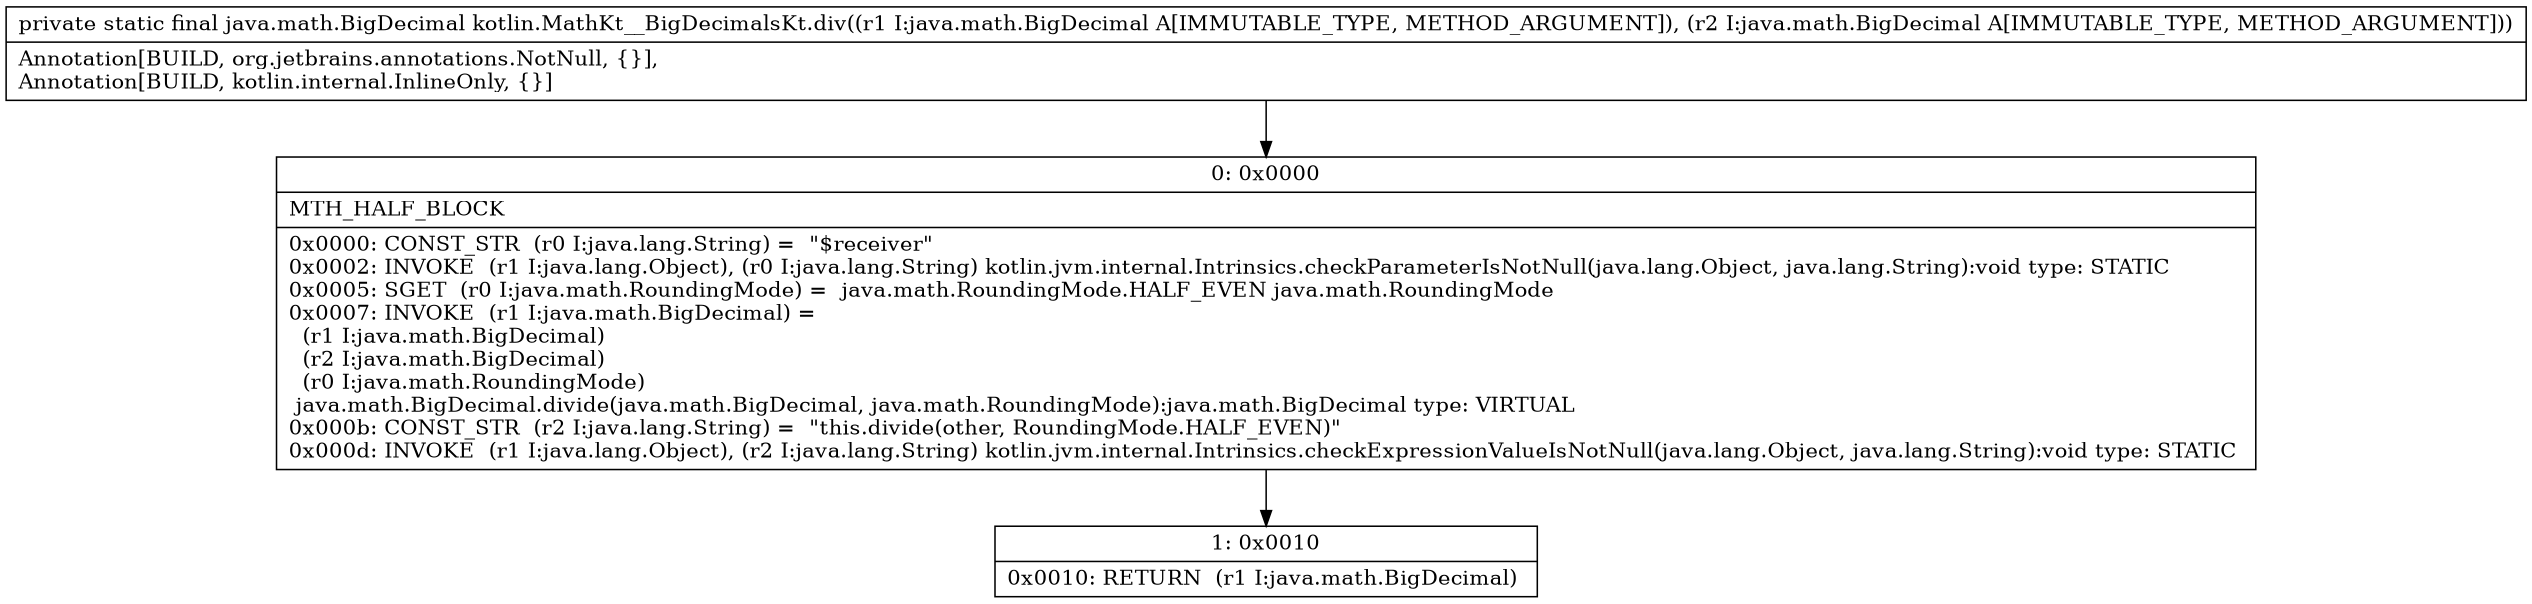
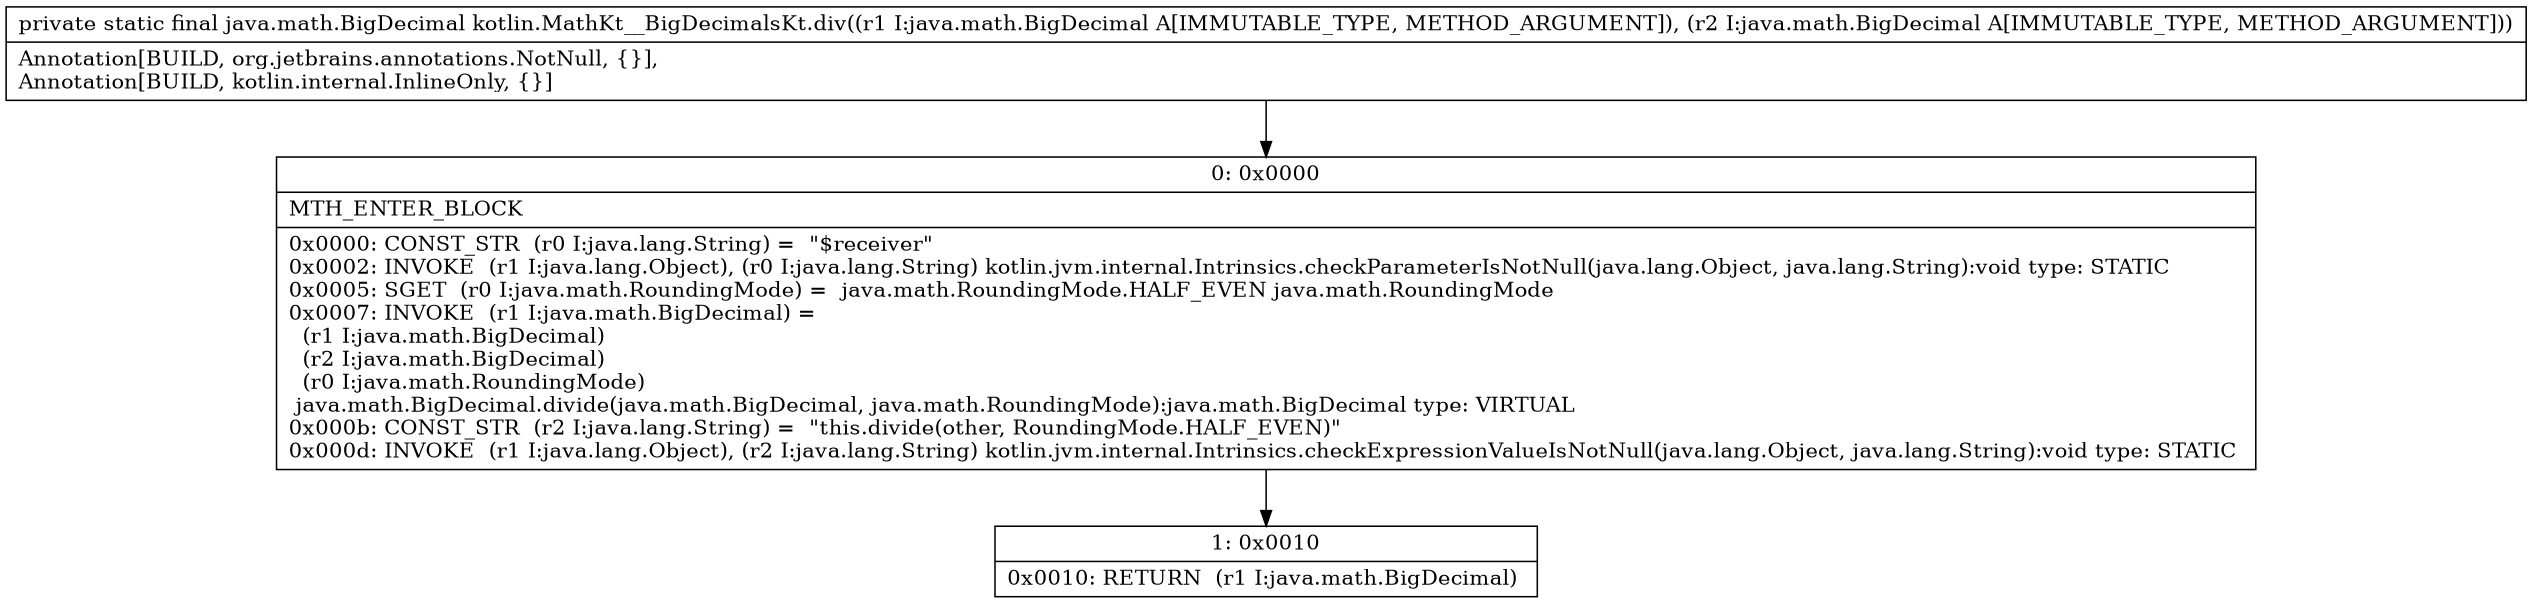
node "0: 0x0000": text "MTH_HALF_BLOCK" -> "MTH_ENTER_BLOCK"
